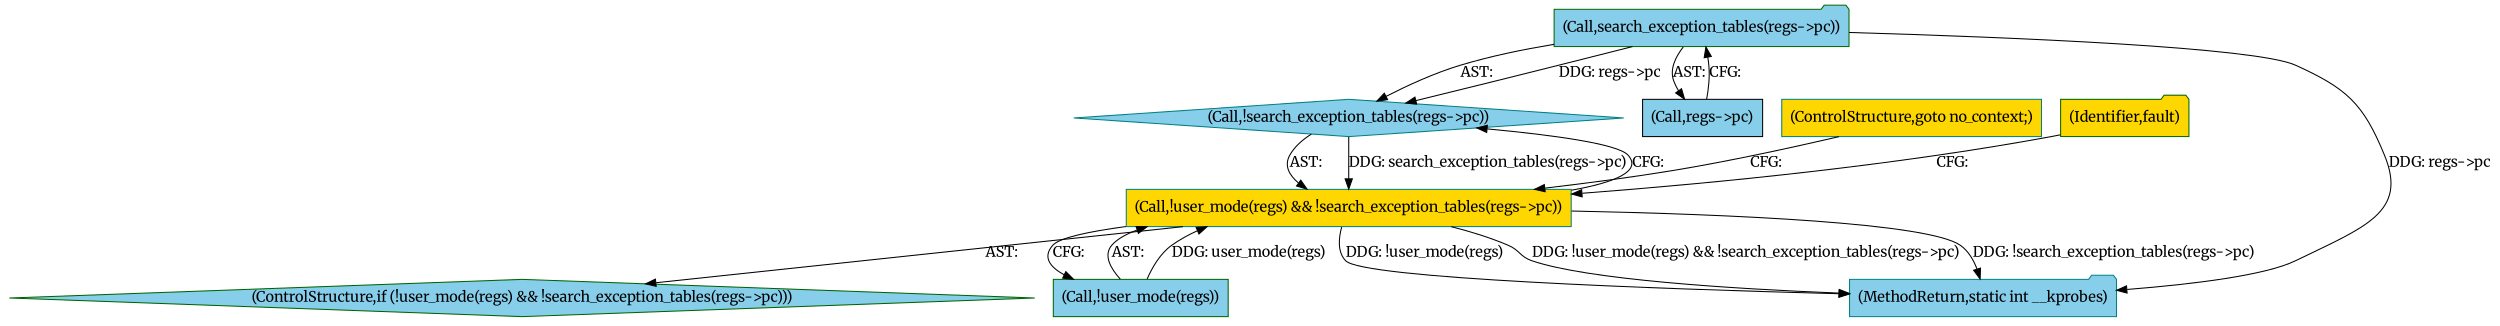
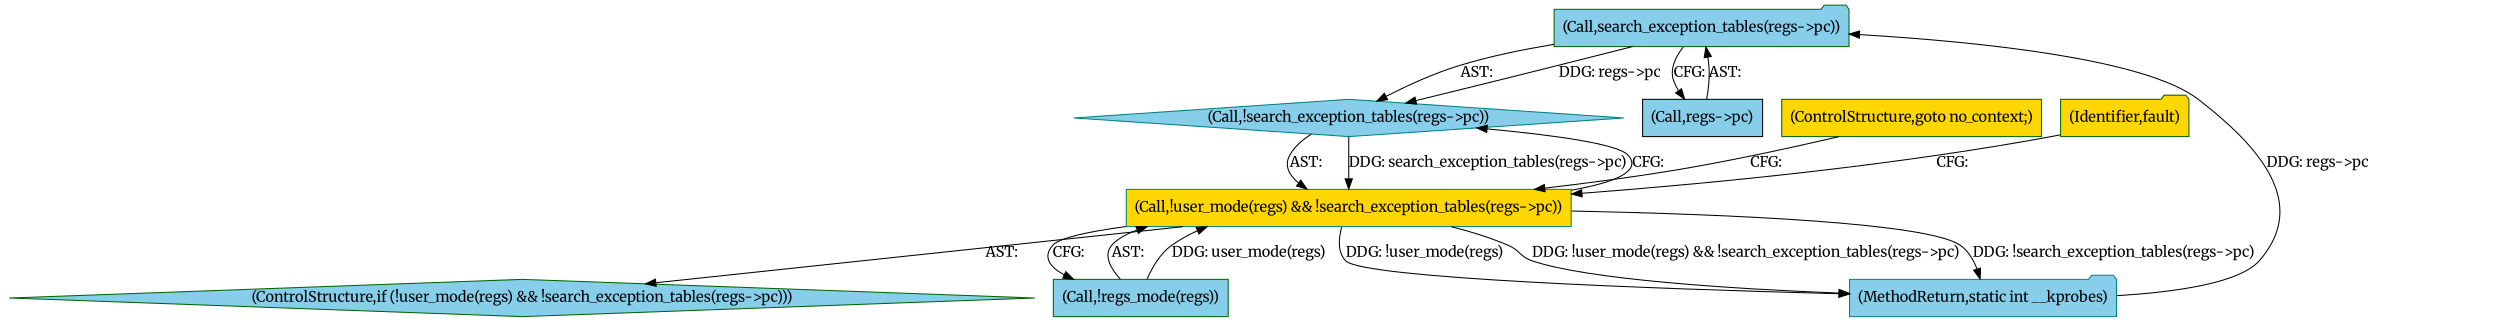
edge "(Call,search_exception_tables(regs->pc))" -> "(MethodReturn,static int __kprobes)": reversed
edge "(Call,search_exception_tables(regs->pc))" -> "(Call,regs->pc)": label "AST: " -> "CFG: "
edge "(Call,regs->pc)" -> "(Call,search_exception_tables(regs->pc))": label "CFG: " -> "AST: "
node "(ControlStructure,goto no_context;)": color teal -> darkgreen
node "(Call,!user_mode(regs))": label "(Call,!user_mode(regs))" -> "(Call,!regs_mode(regs))"
